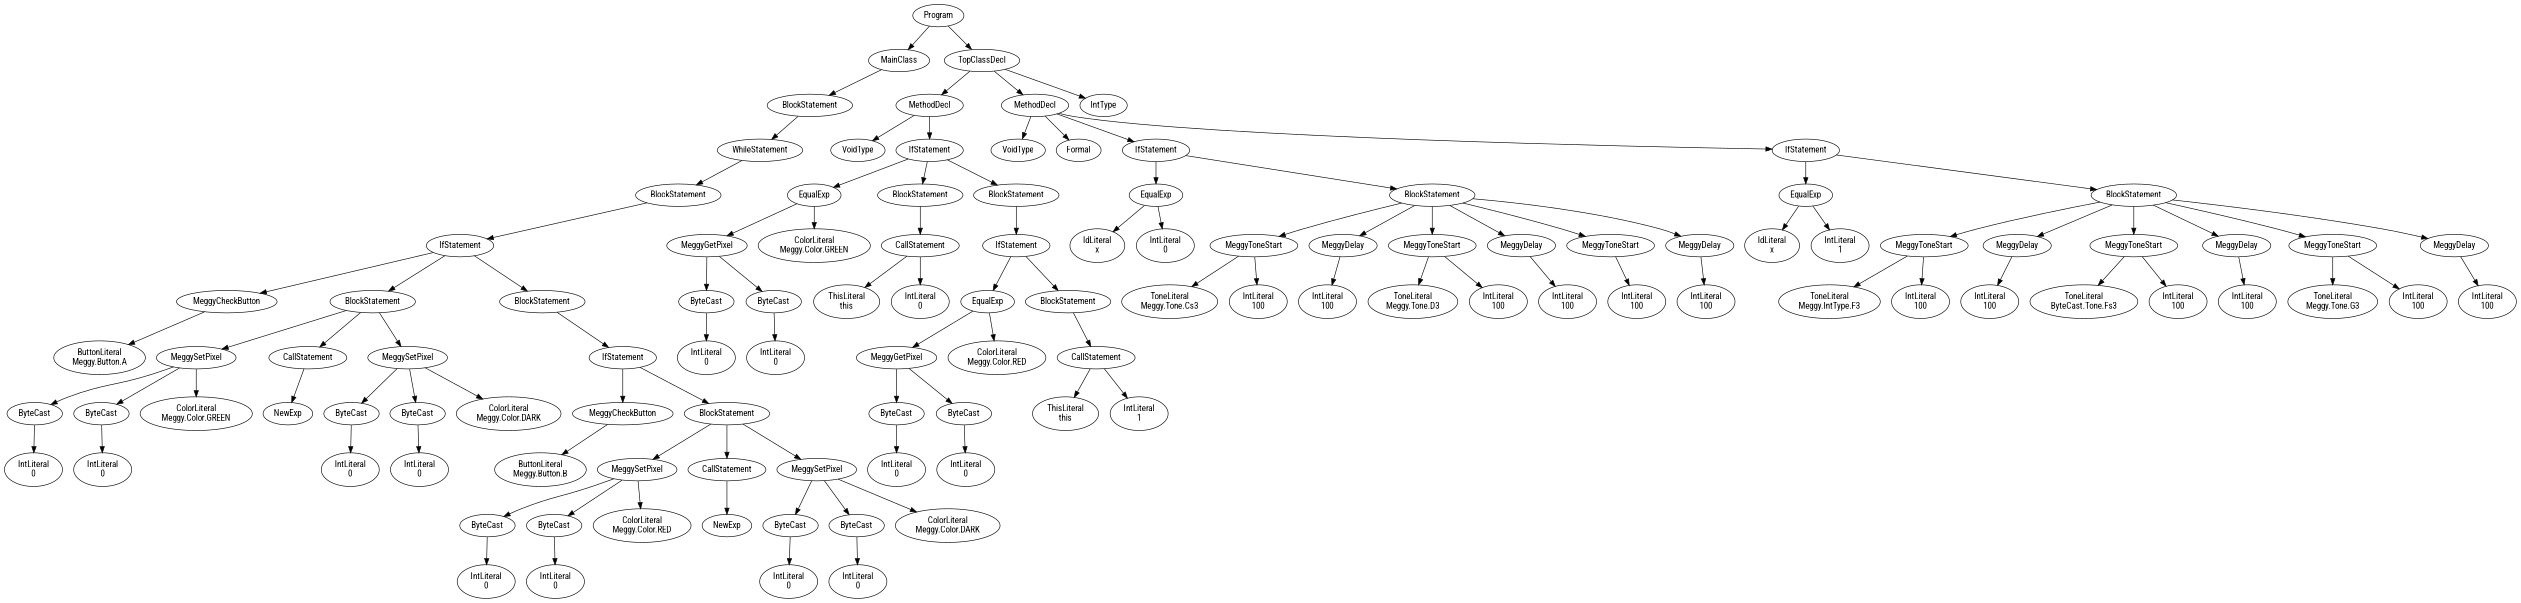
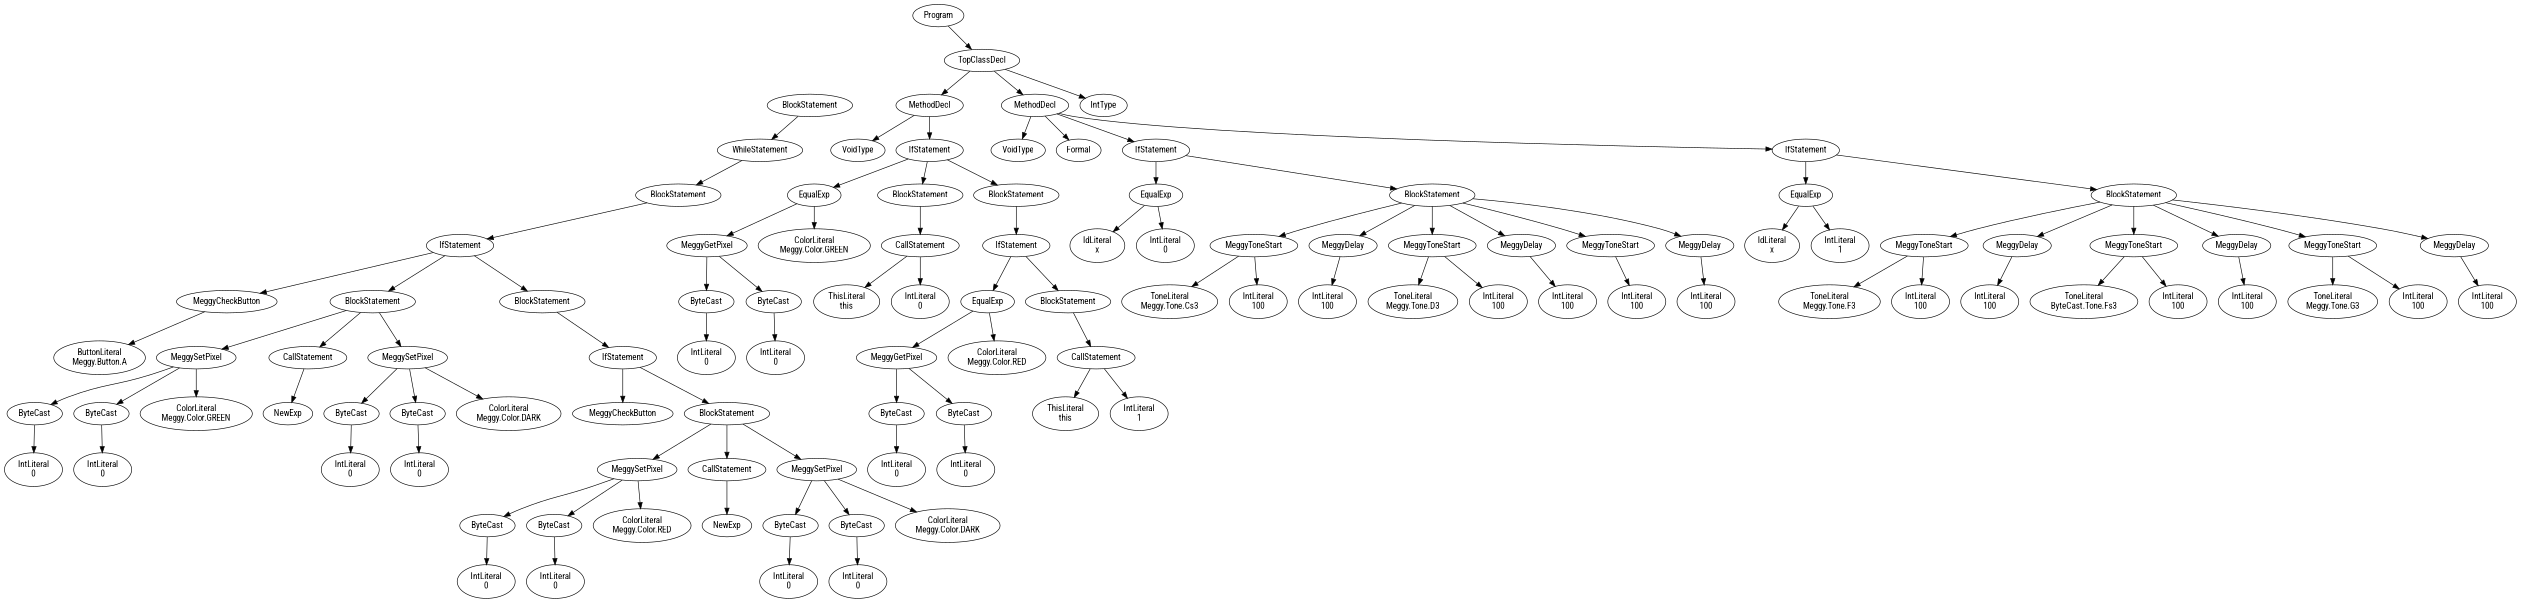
node "MainClass": removed
node "ToneLiteral Meggy.IntType.F3": label "ToneLiteral Meggy.IntType.F3" -> "ToneLiteral Meggy.Tone.F3"
node "ButtonLiteral Meggy.Button.B": removed
